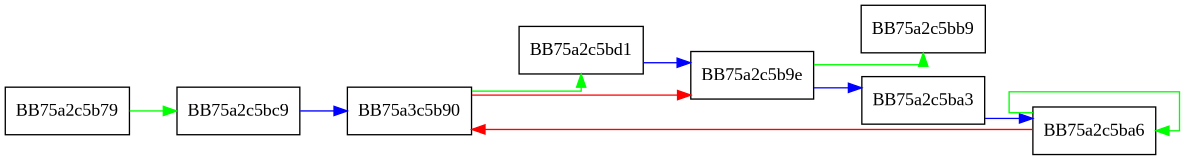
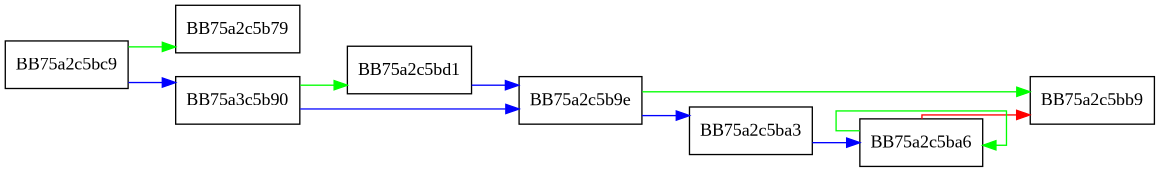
edge "BB75a3c5b90" -> "BB75a2c5b9e": color red -> blue
edge "BB75a2c5b79" -> "BB75a2c5bc9": reversed
edge "BB75a2c5ba6" -> "BB75a3c5b90": now "BB75a2c5ba6" -> "BB75a2c5bb9"
